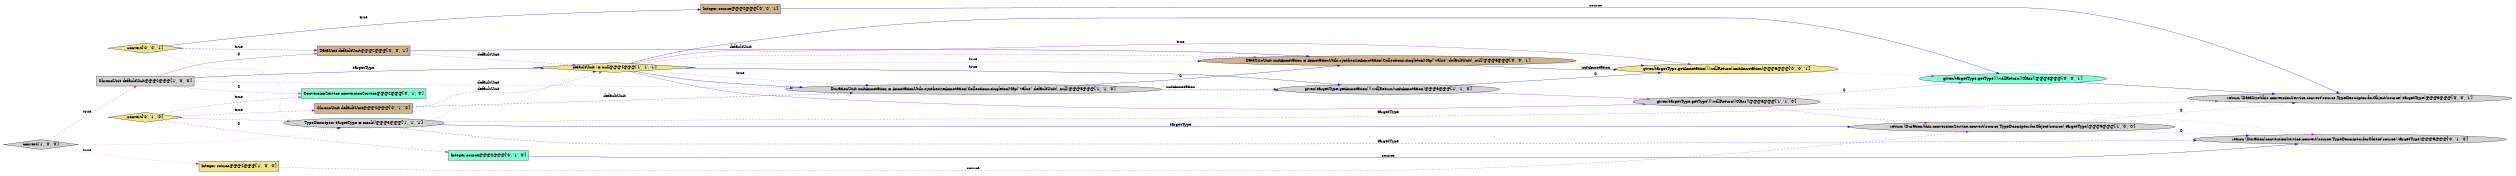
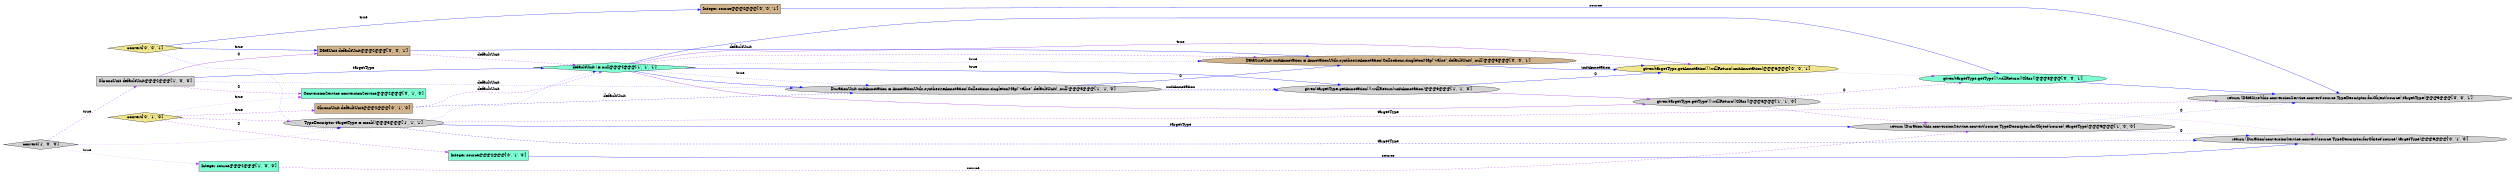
edge "convert['0', '0', '1']" -> "DataUnit defaultUnit@@@2@@@['0', '0', '1']": style dashed -> solid
node "defaultUnit != null@@@4@@@['1', '1', '1']": fillcolor khaki -> aquamarine
edge "convert['0', '1', '0']" -> "ConversionService conversionService@@@2@@@['0', '1', '0']": style dashed -> dotted
node "Integer source@@@2@@@['1', '0', '0']": fillcolor khaki -> aquamarine
